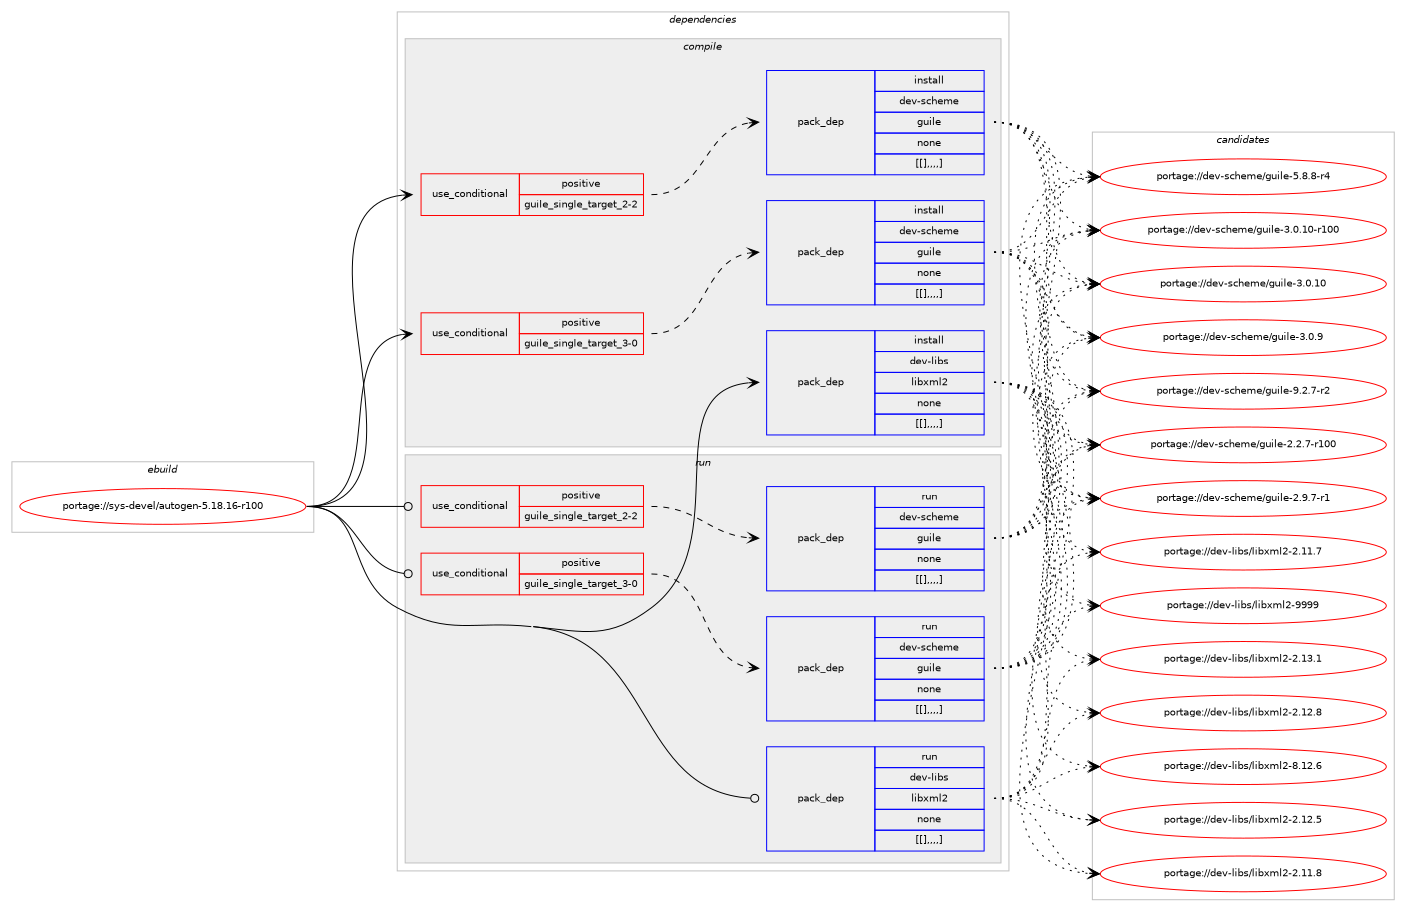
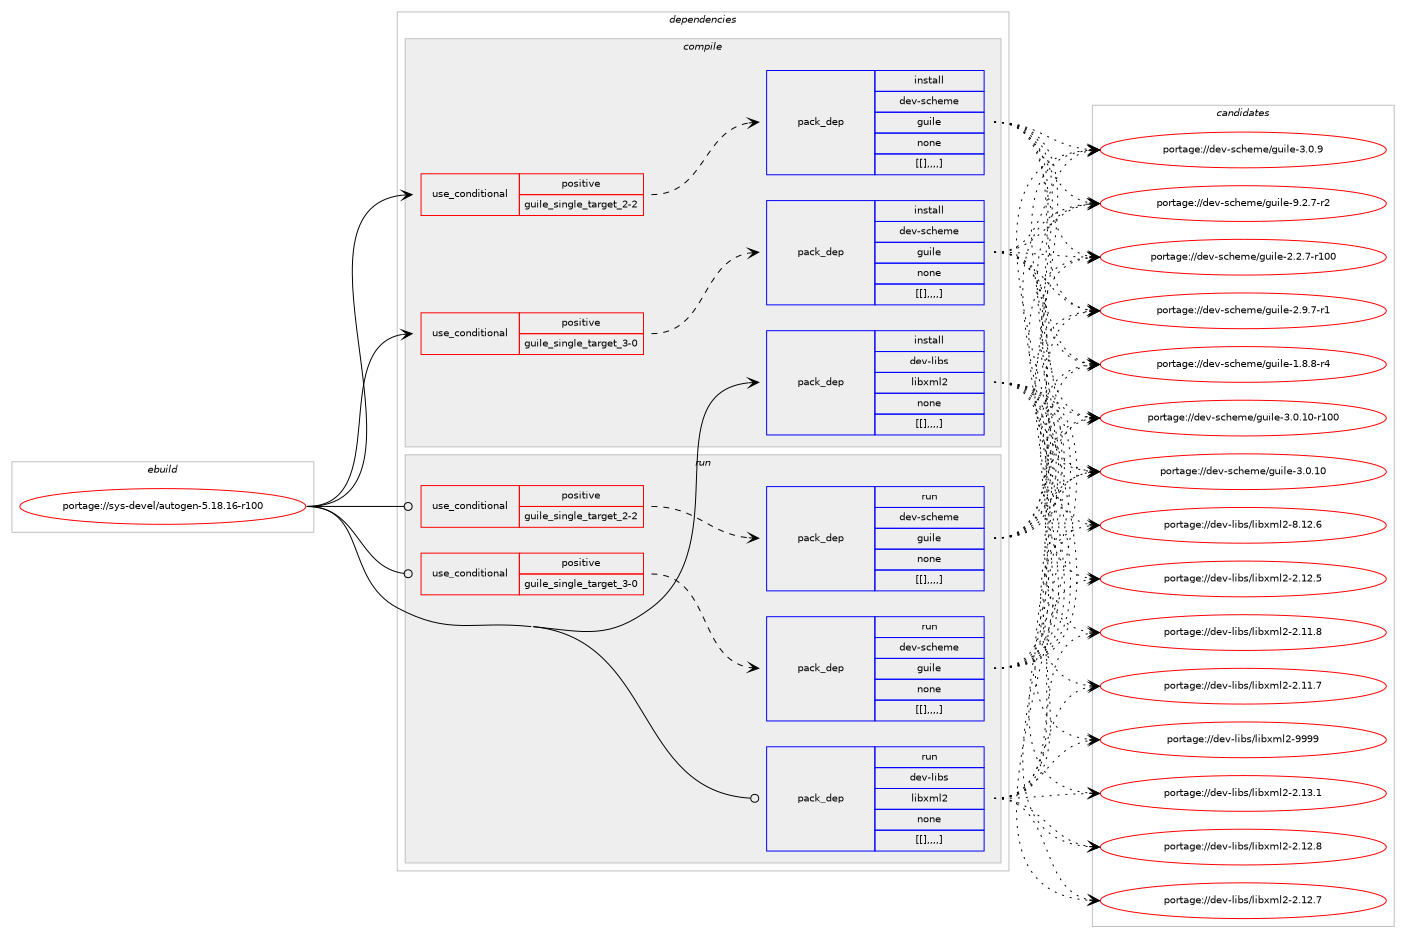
node "portage://dev-scheme/guile-5.8.8-r4": label "portage://dev-scheme/guile-5.8.8-r4" -> "portage://dev-scheme/guile-1.8.8-r4"
node "portage://dev-libs/libxml2-2.12.7": added
